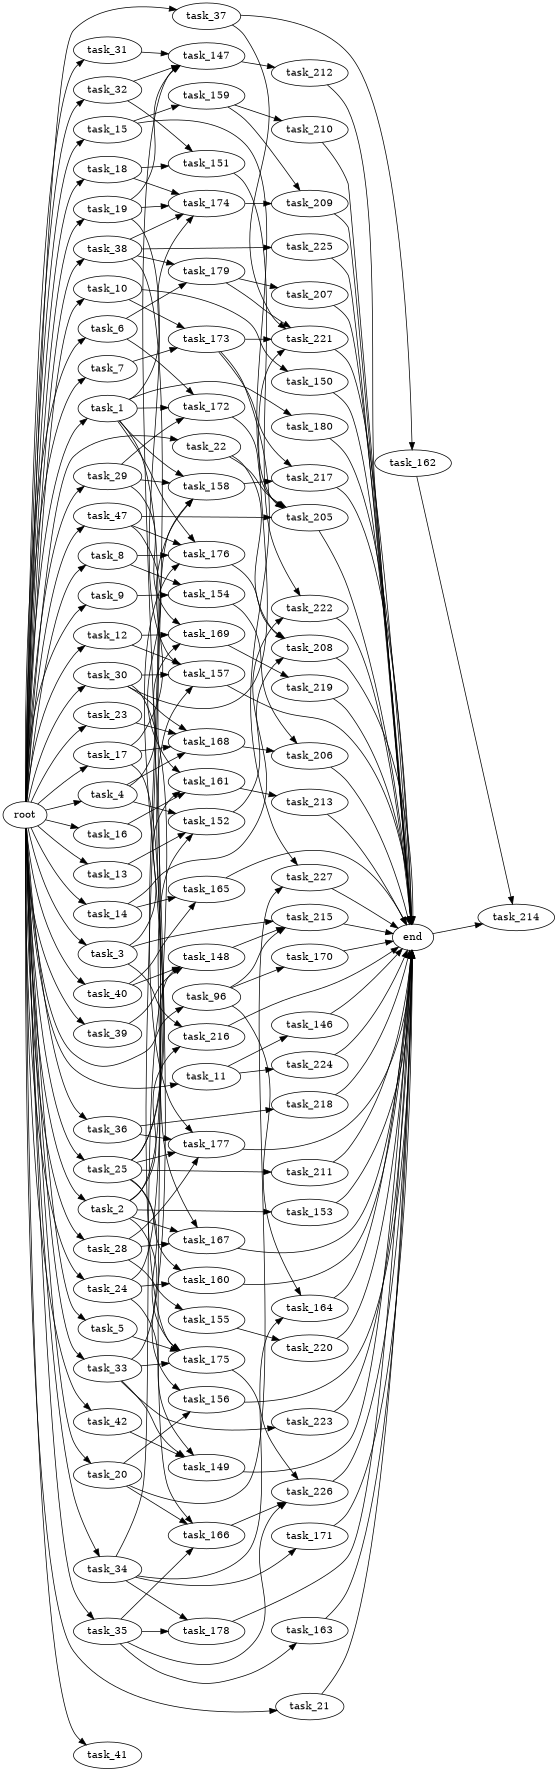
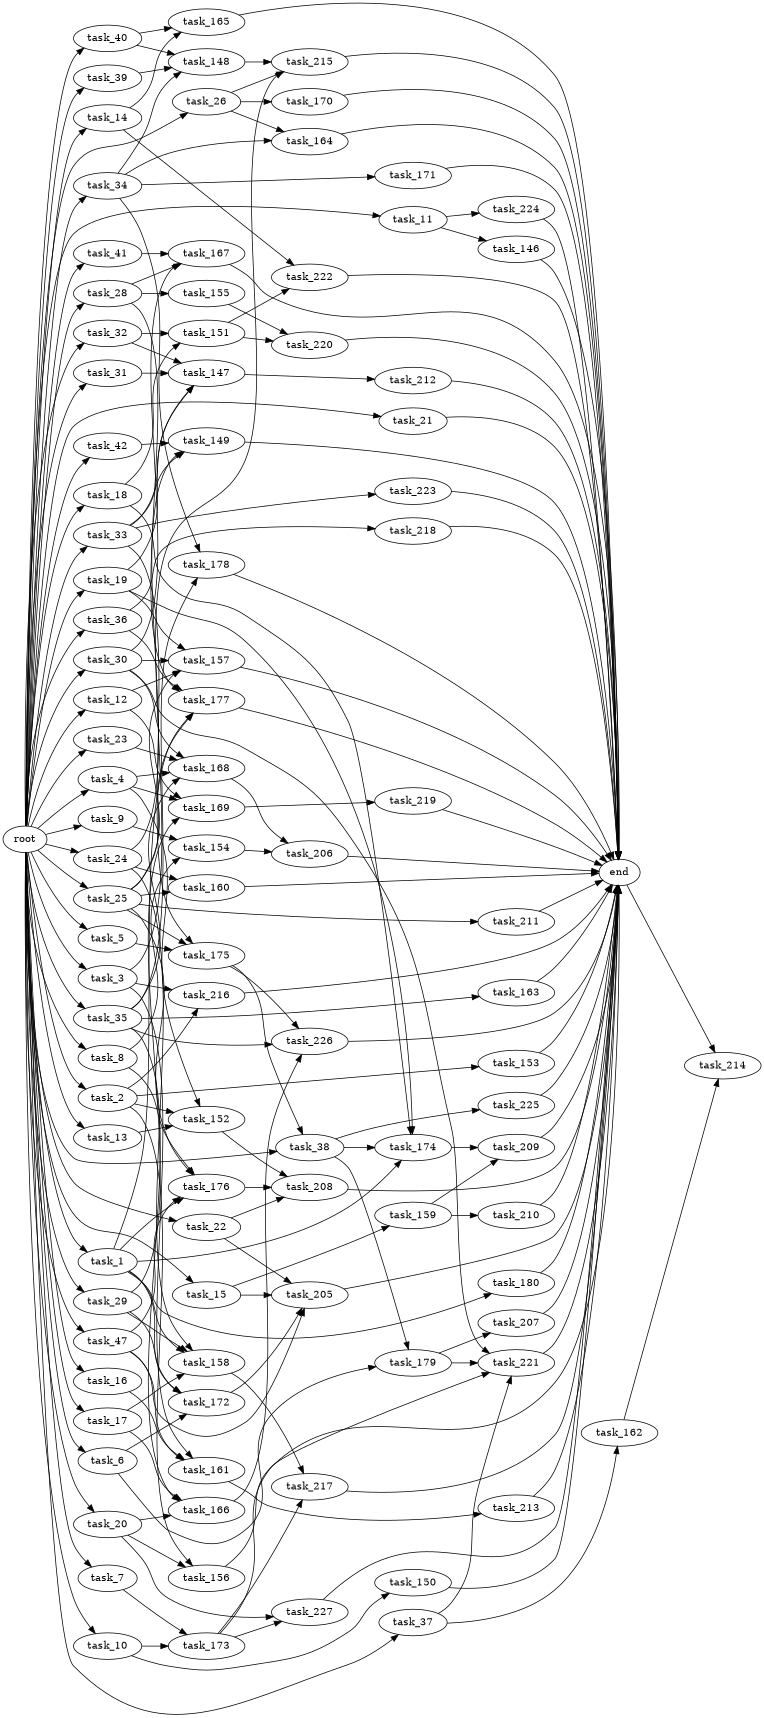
edge "task_151" -> "task_220": added
edge "task_17" -> "task_168": now "task_35" -> "task_168"
node "task_96": label "task_96" -> "task_26"
edge "task_38" -> "task_175": reversed
edge "task_2" -> "task_167": now "task_41" -> "task_167"
